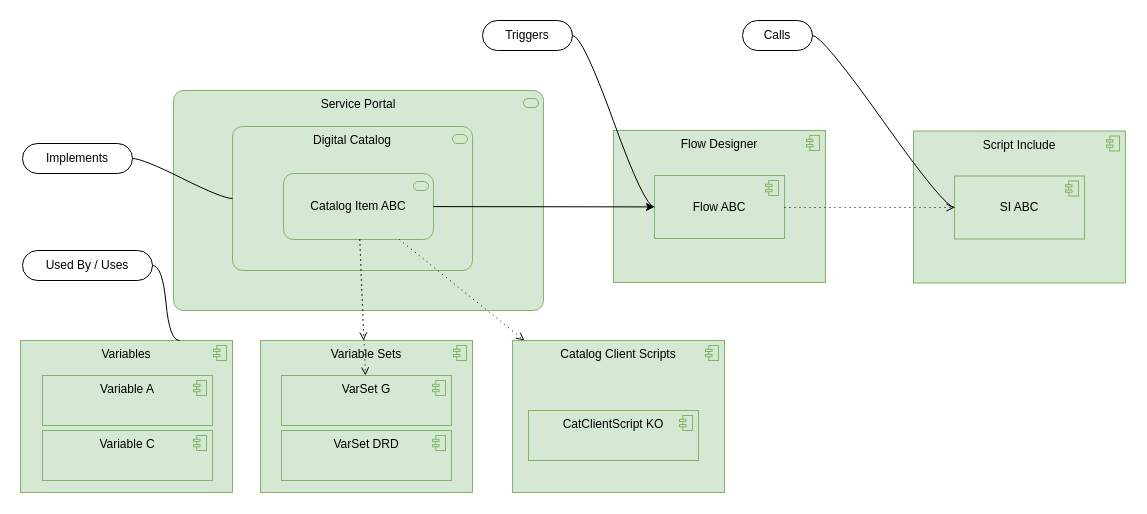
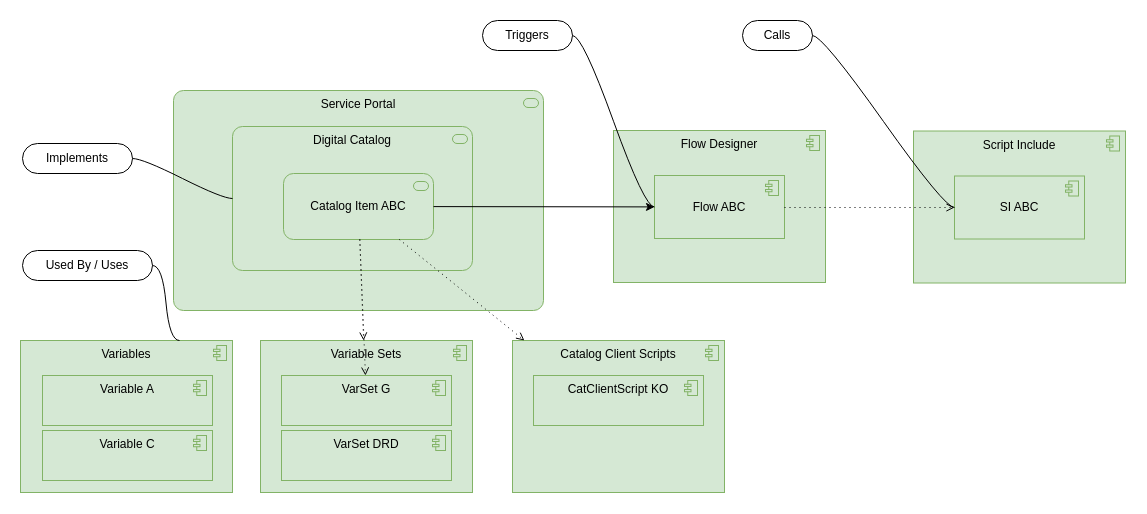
node "CatClientScript KO": moved (614, 436) -> (619, 401)
